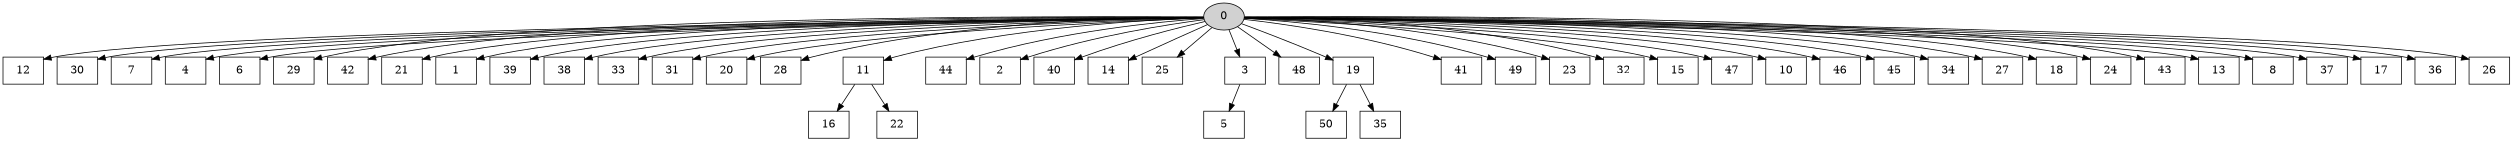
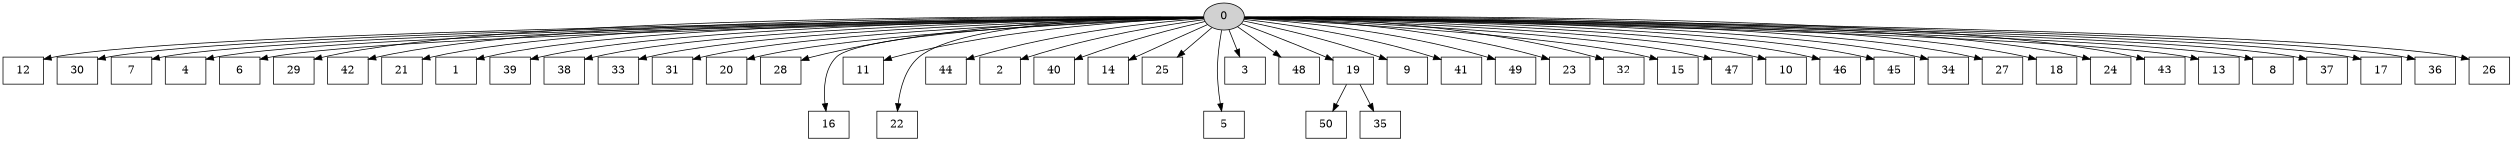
node "9": added
edge "3" -> "5": now "0" -> "5"
edge "11" -> "16": now "0" -> "16"
edge "11" -> "22": now "0" -> "22"
